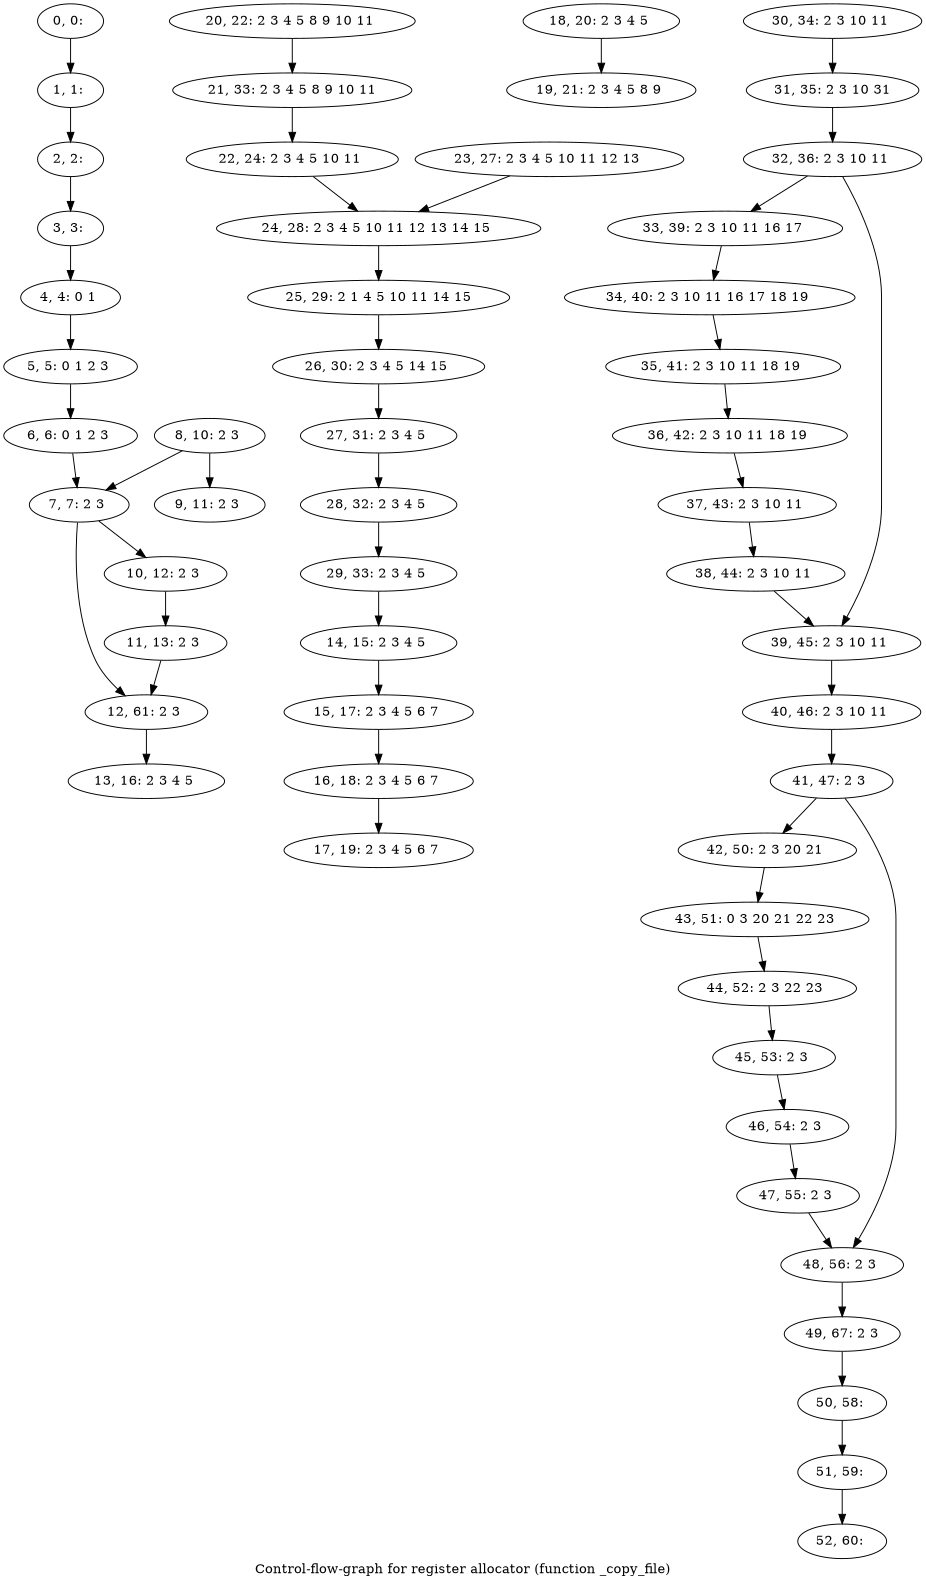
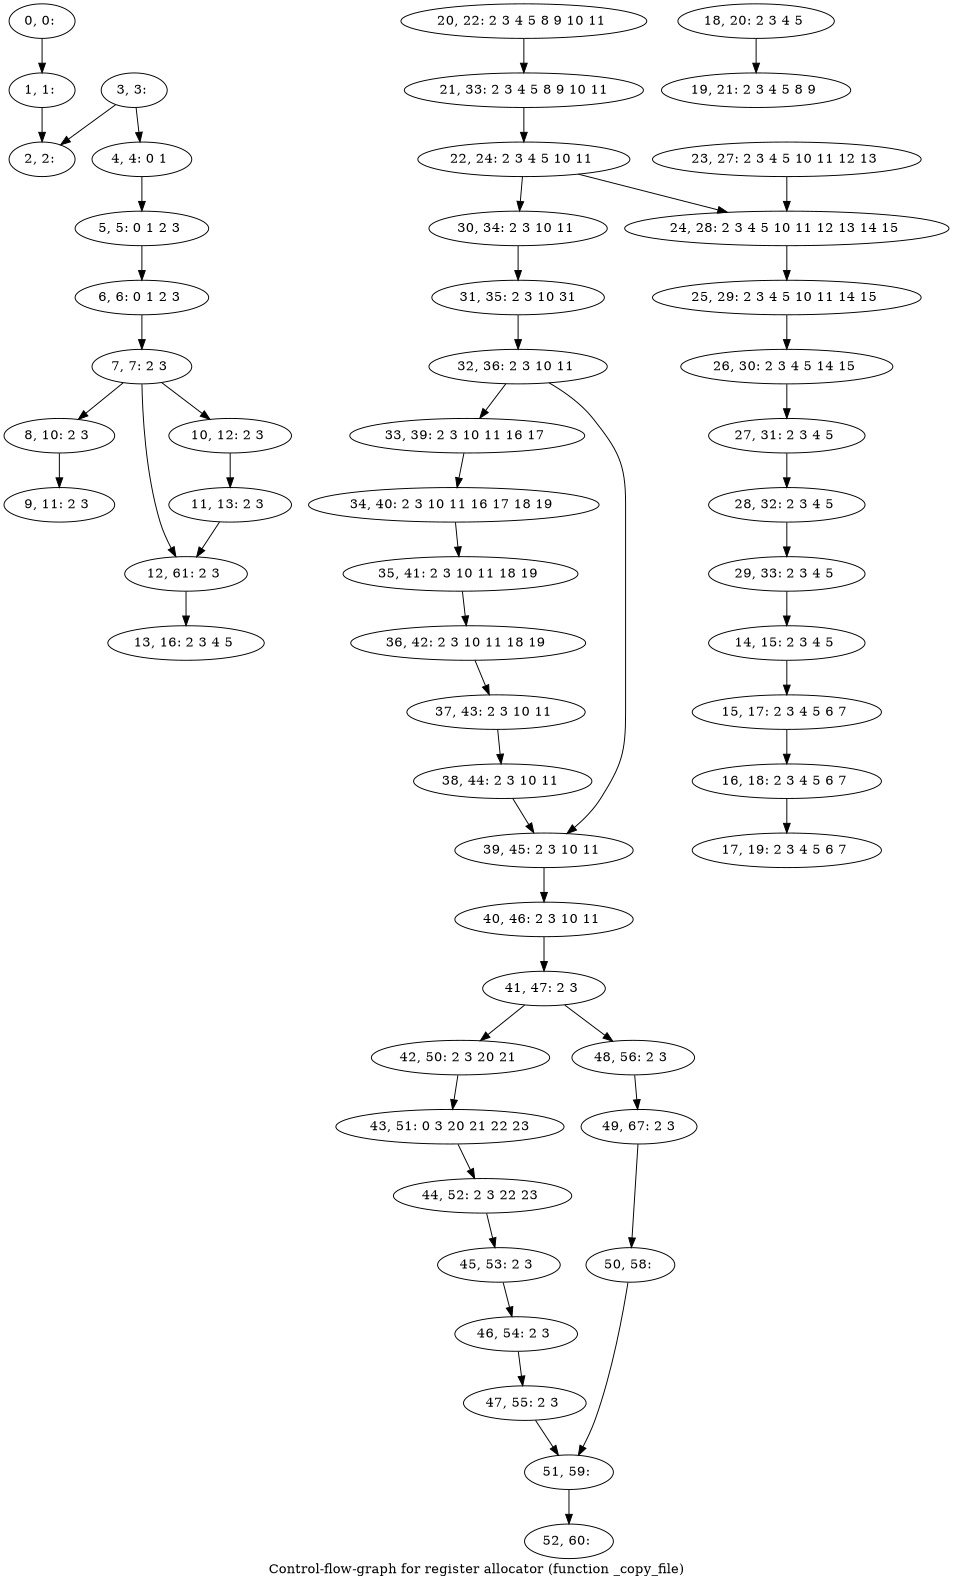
edge "2, 2:" -> "3, 3:": reversed
edge "22, 24: 2 3 4 5 10 11" -> "30, 34: 2 3 10 11": added
node "25, 29: 2 1 4 5 10 11 14 15": label "25, 29: 2 1 4 5 10 11 14 15" -> "25, 29: 2 3 4 5 10 11 14 15"
edge "8, 10: 2 3" -> "7, 7: 2 3": reversed
edge "47, 55: 2 3" -> "48, 56: 2 3": now "47, 55: 2 3" -> "51, 59:"
